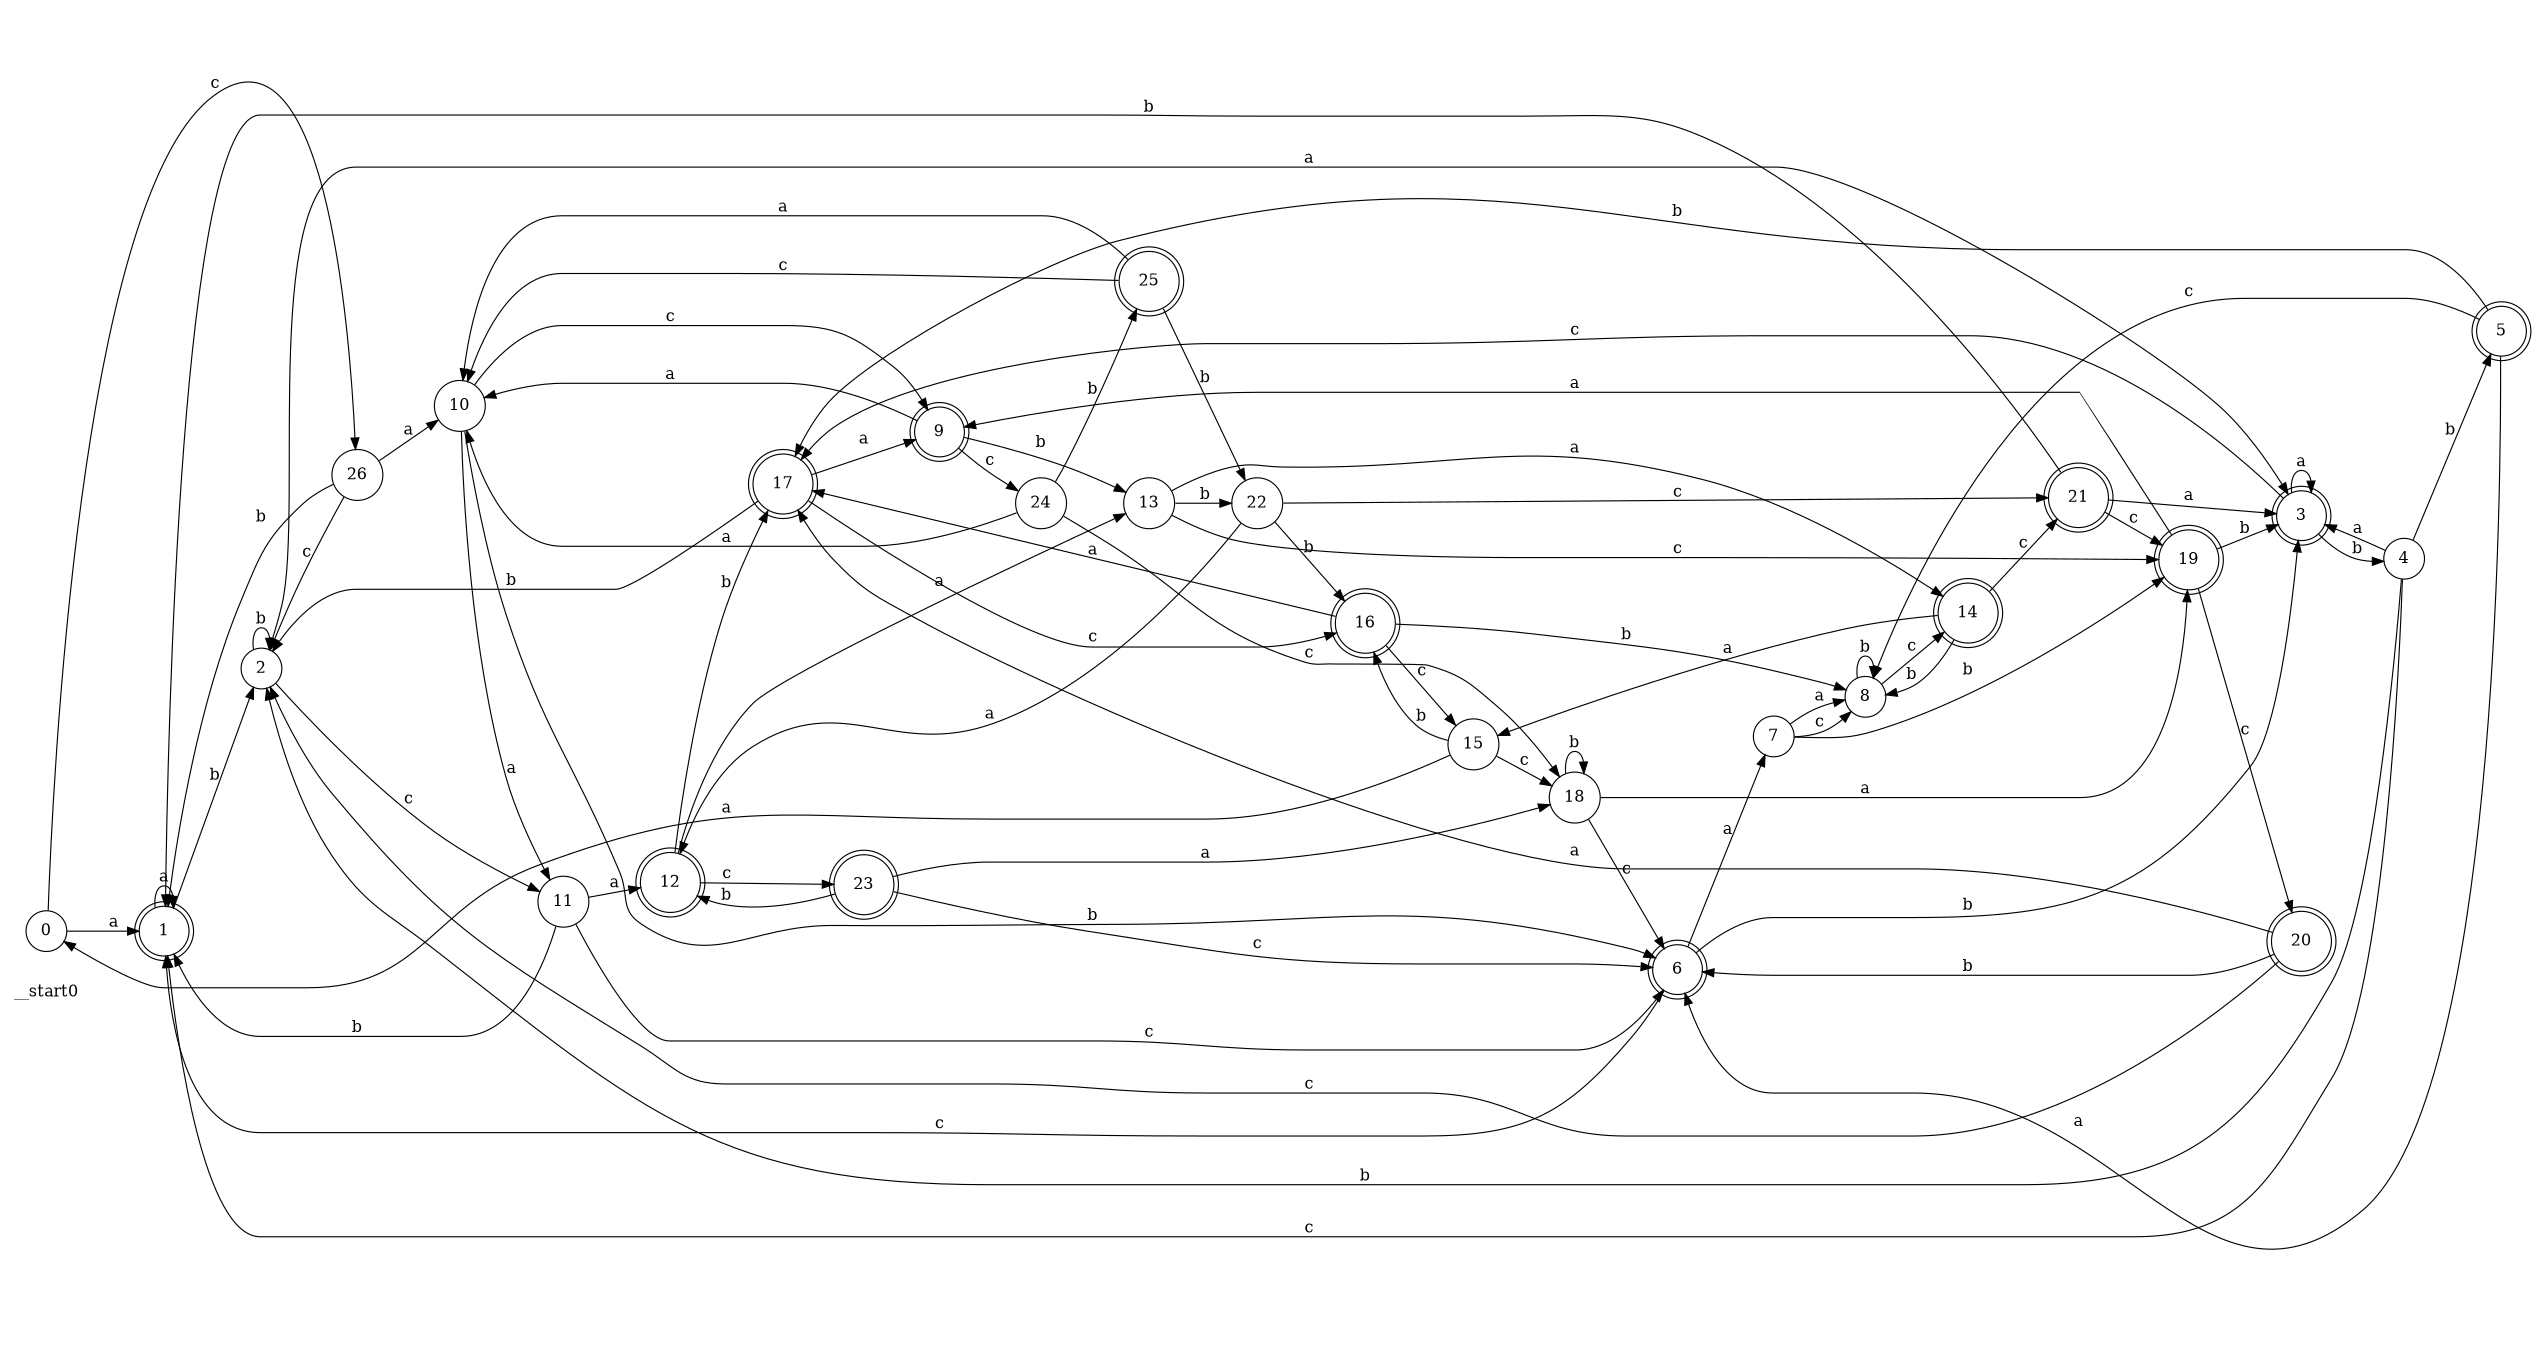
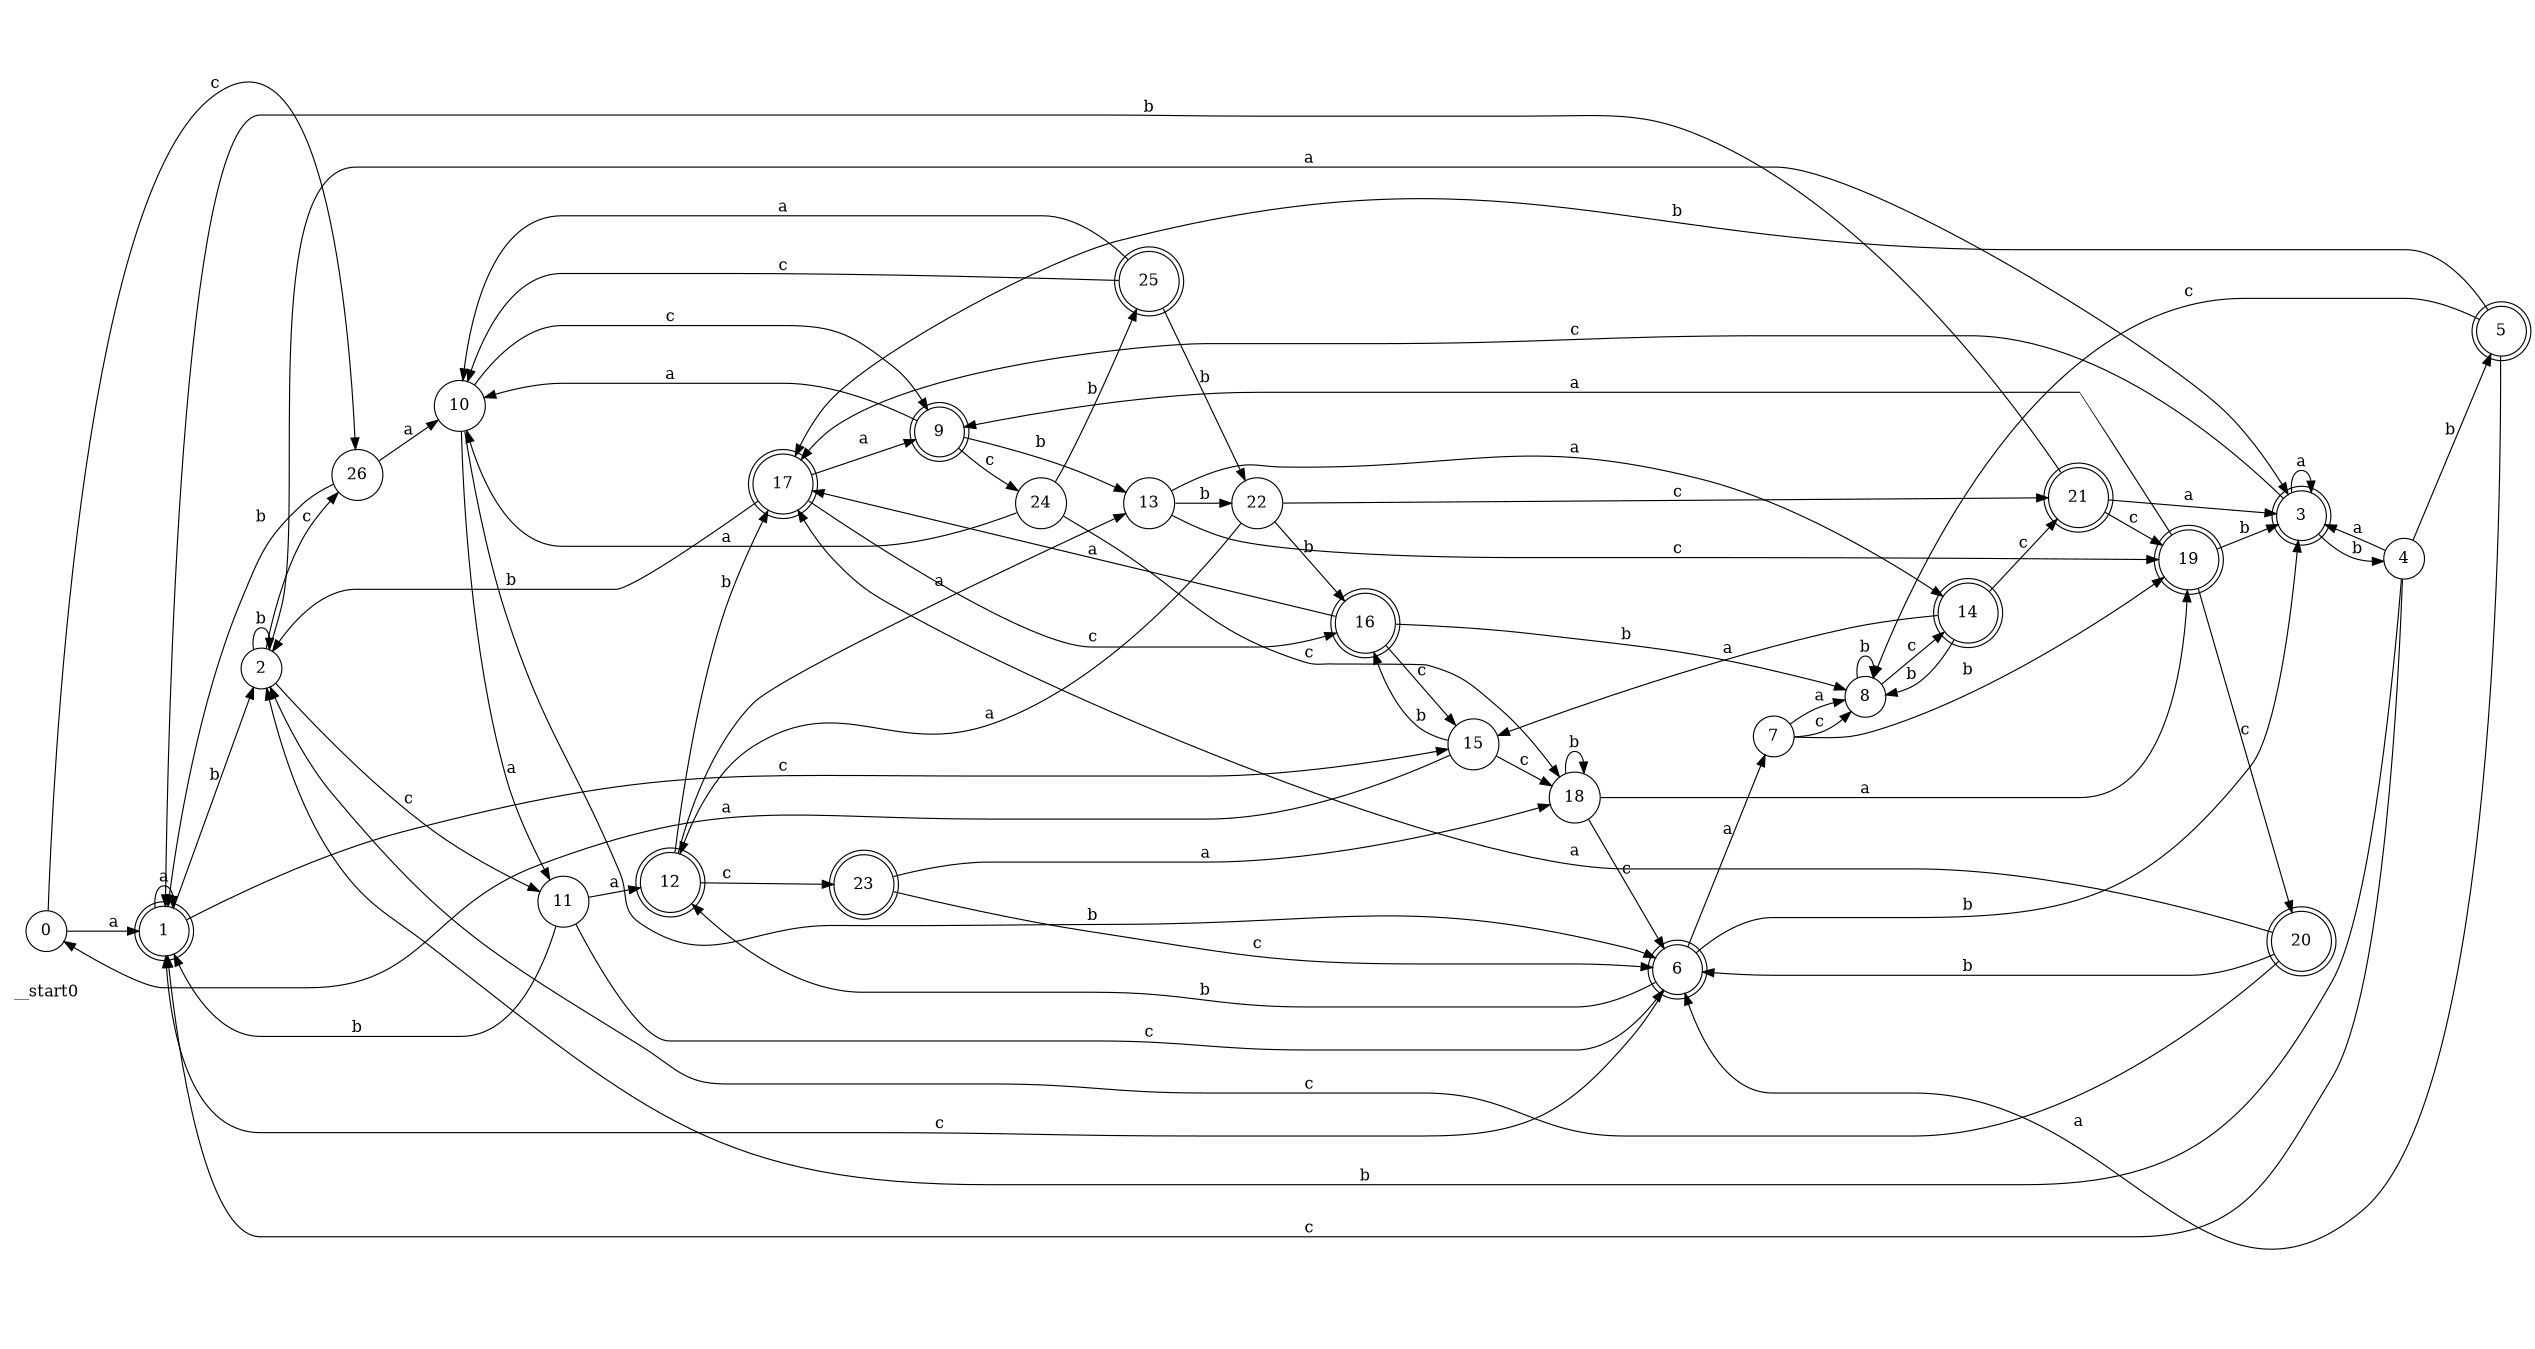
edge "26" -> "2": reversed
edge "1" -> "15": added, label "c"
edge "23" -> "12": now "6" -> "12"
